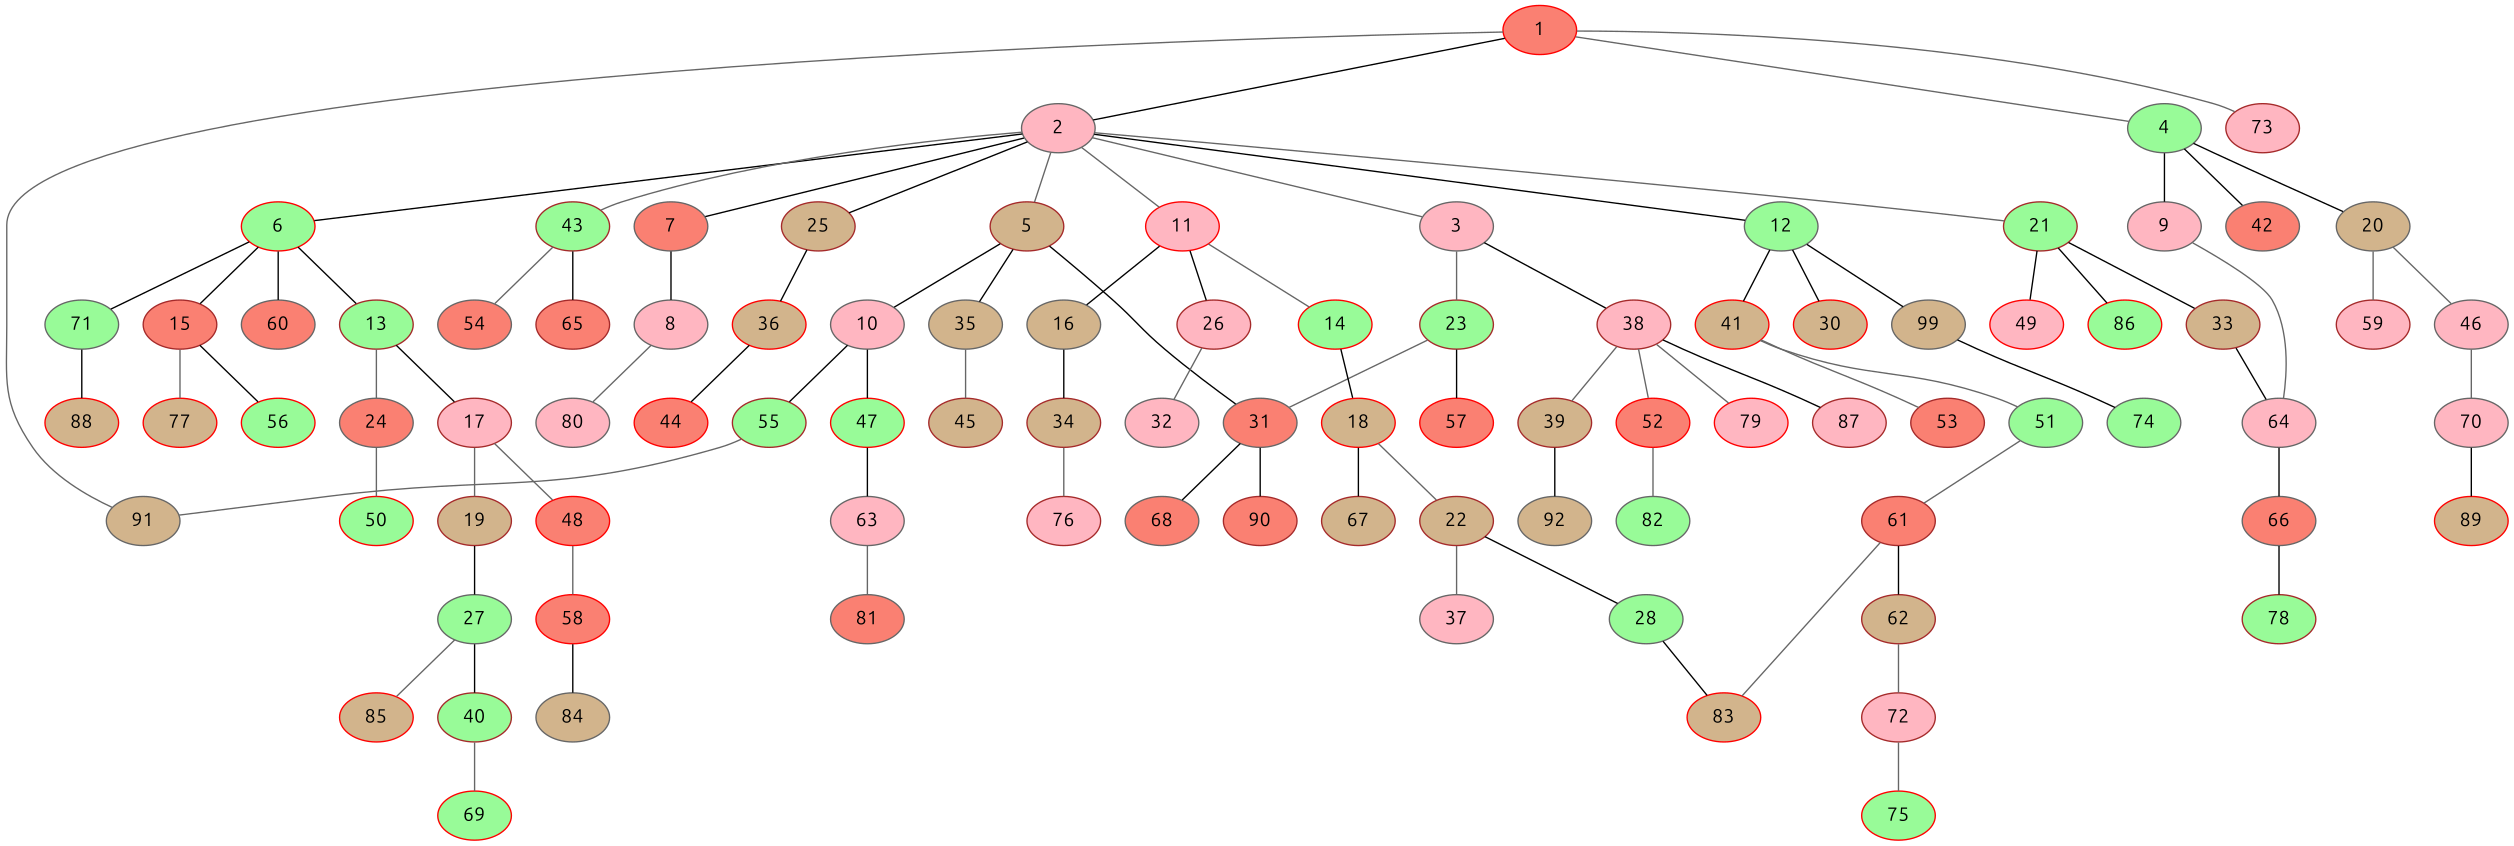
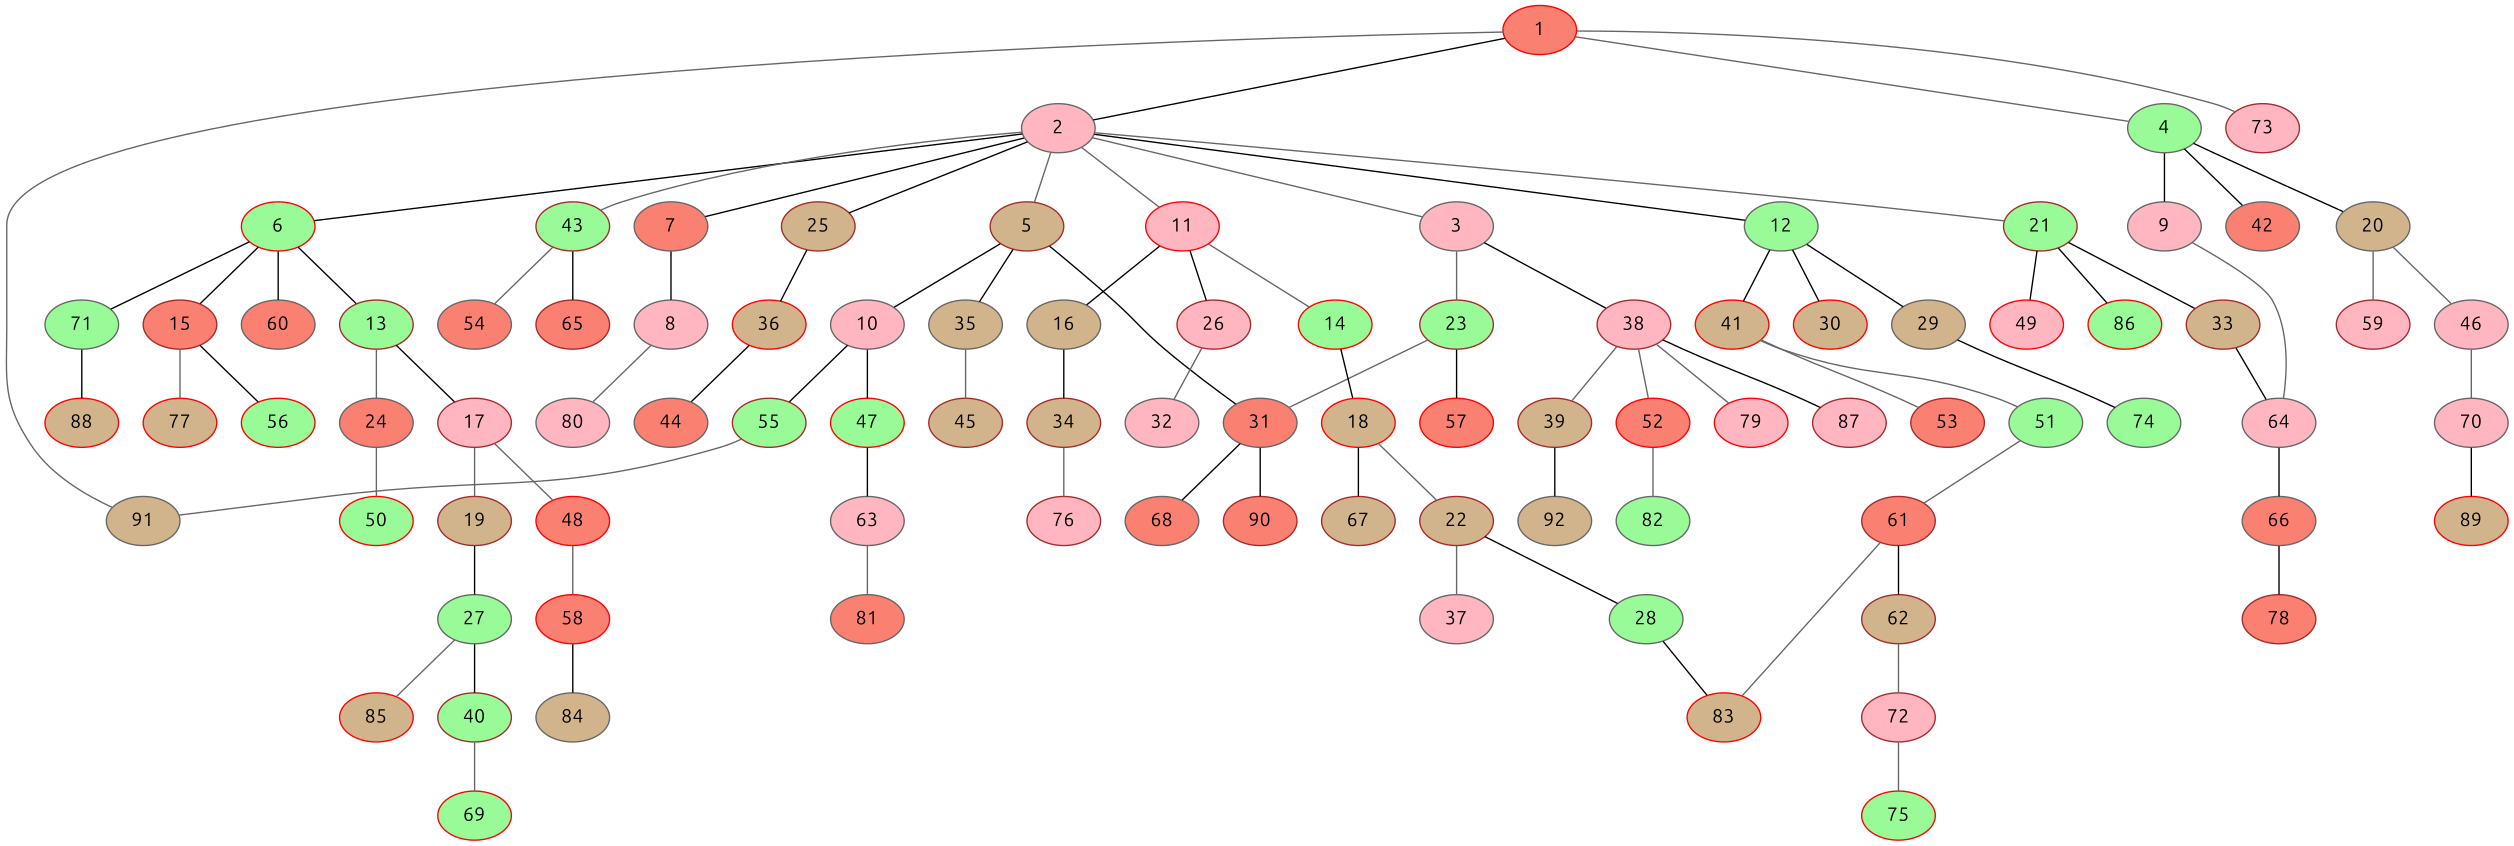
node "99": label "99" -> "29"
node "44": color red -> gray40
node "78": fillcolor palegreen -> salmon
